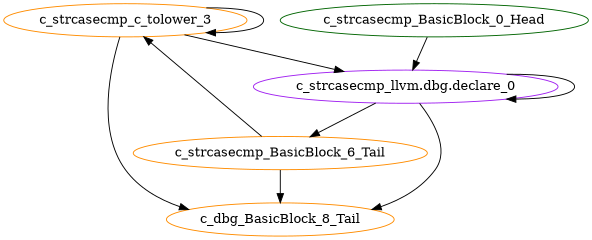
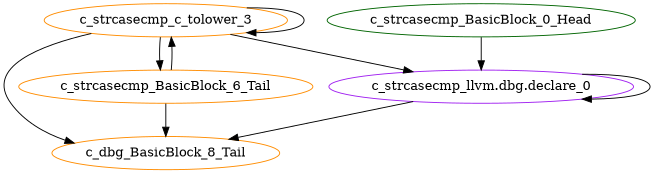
edge "c_strcasecmp_llvm.dbg.declare_0" -> "c_strcasecmp_BasicBlock_6_Tail": now "c_strcasecmp_c_tolower_3" -> "c_strcasecmp_BasicBlock_6_Tail"
